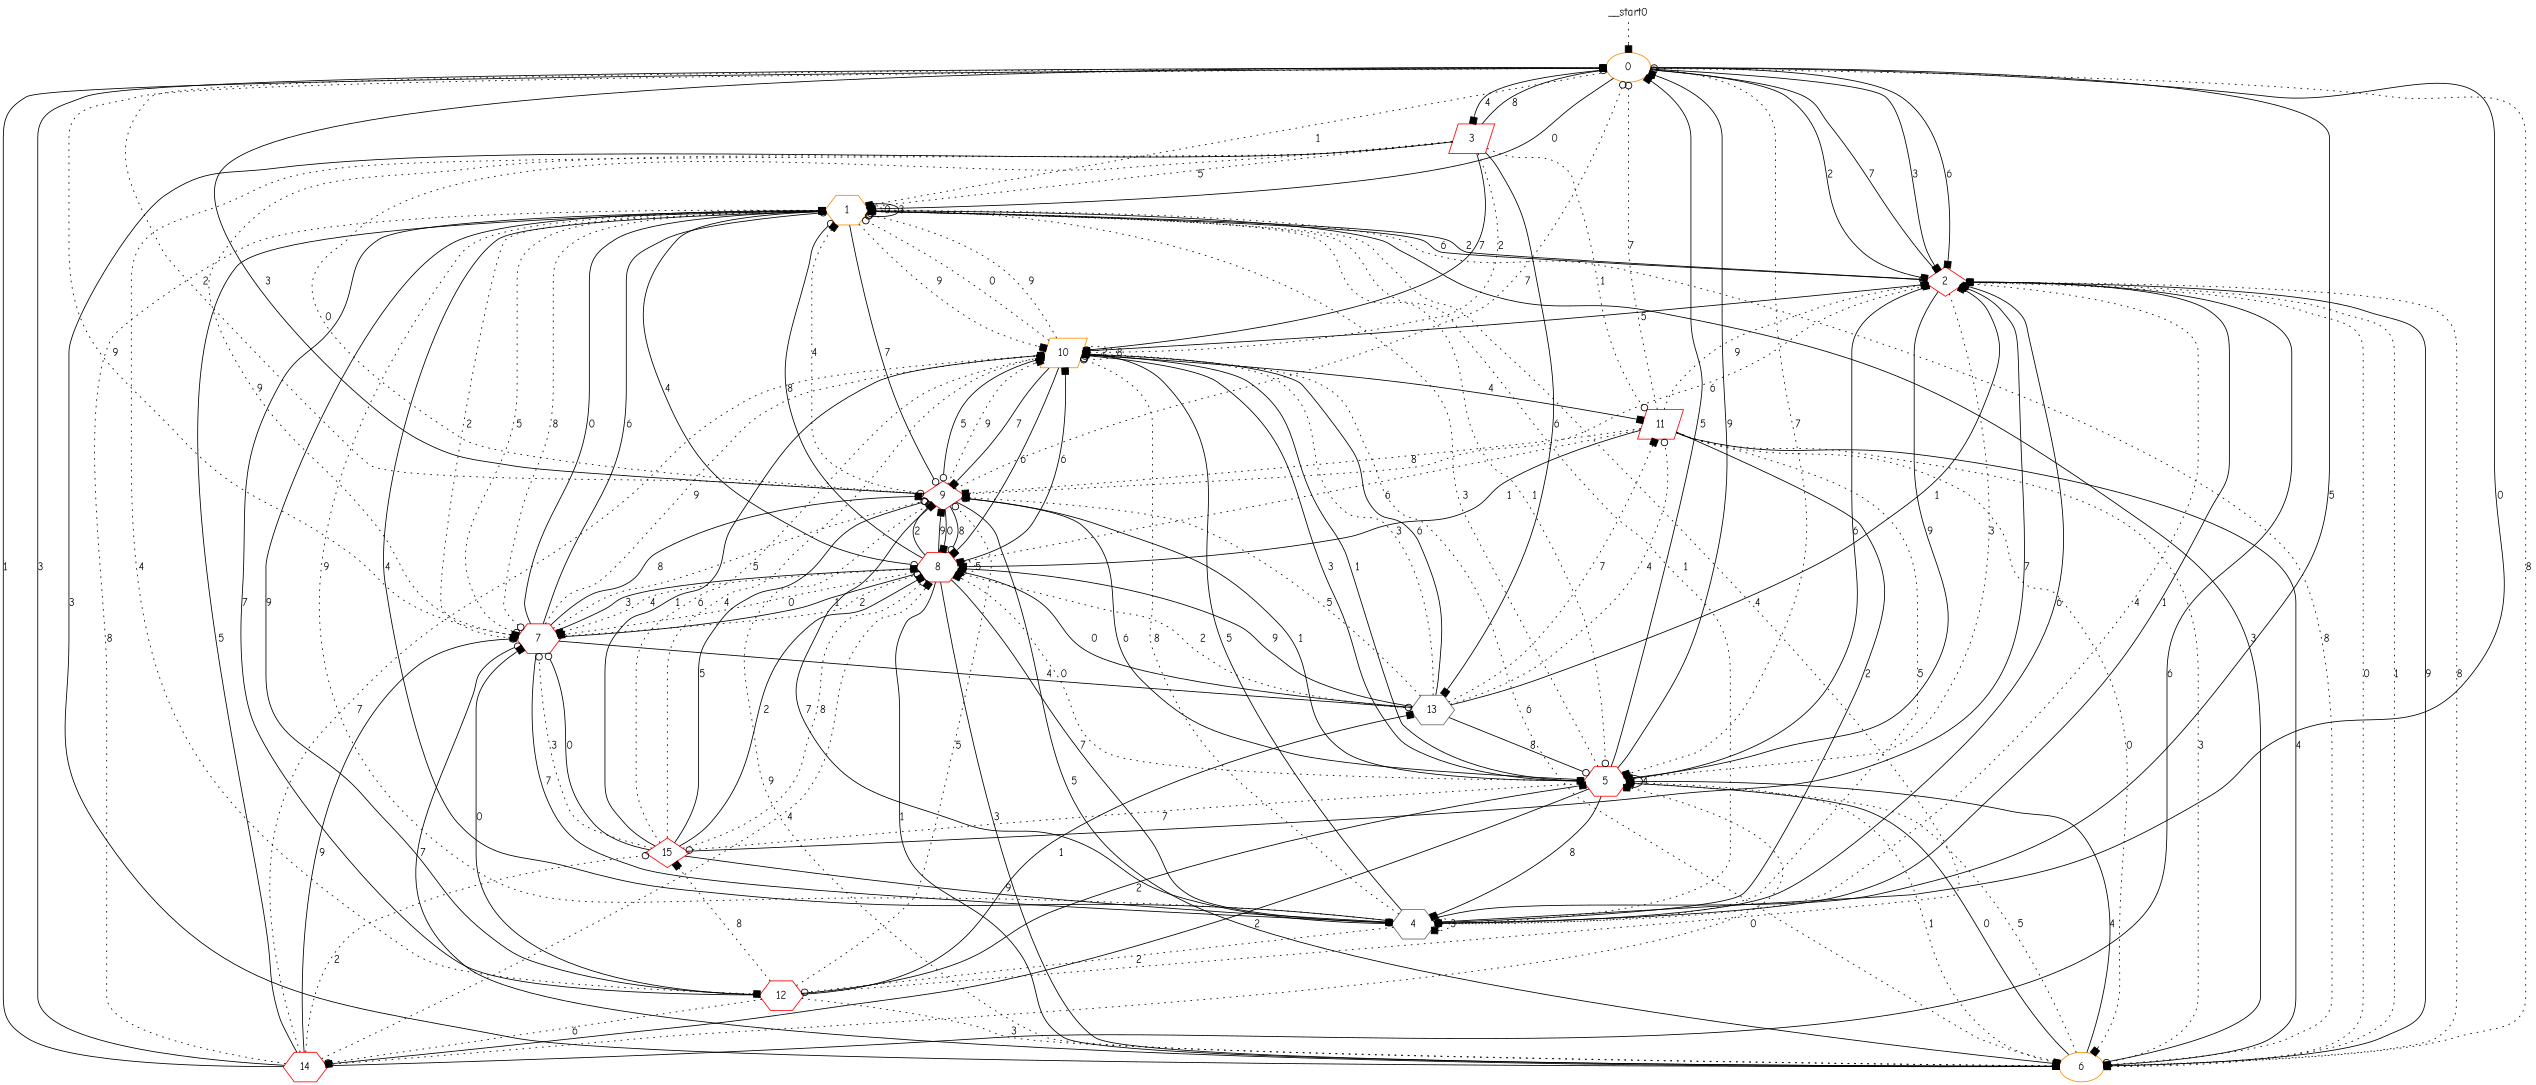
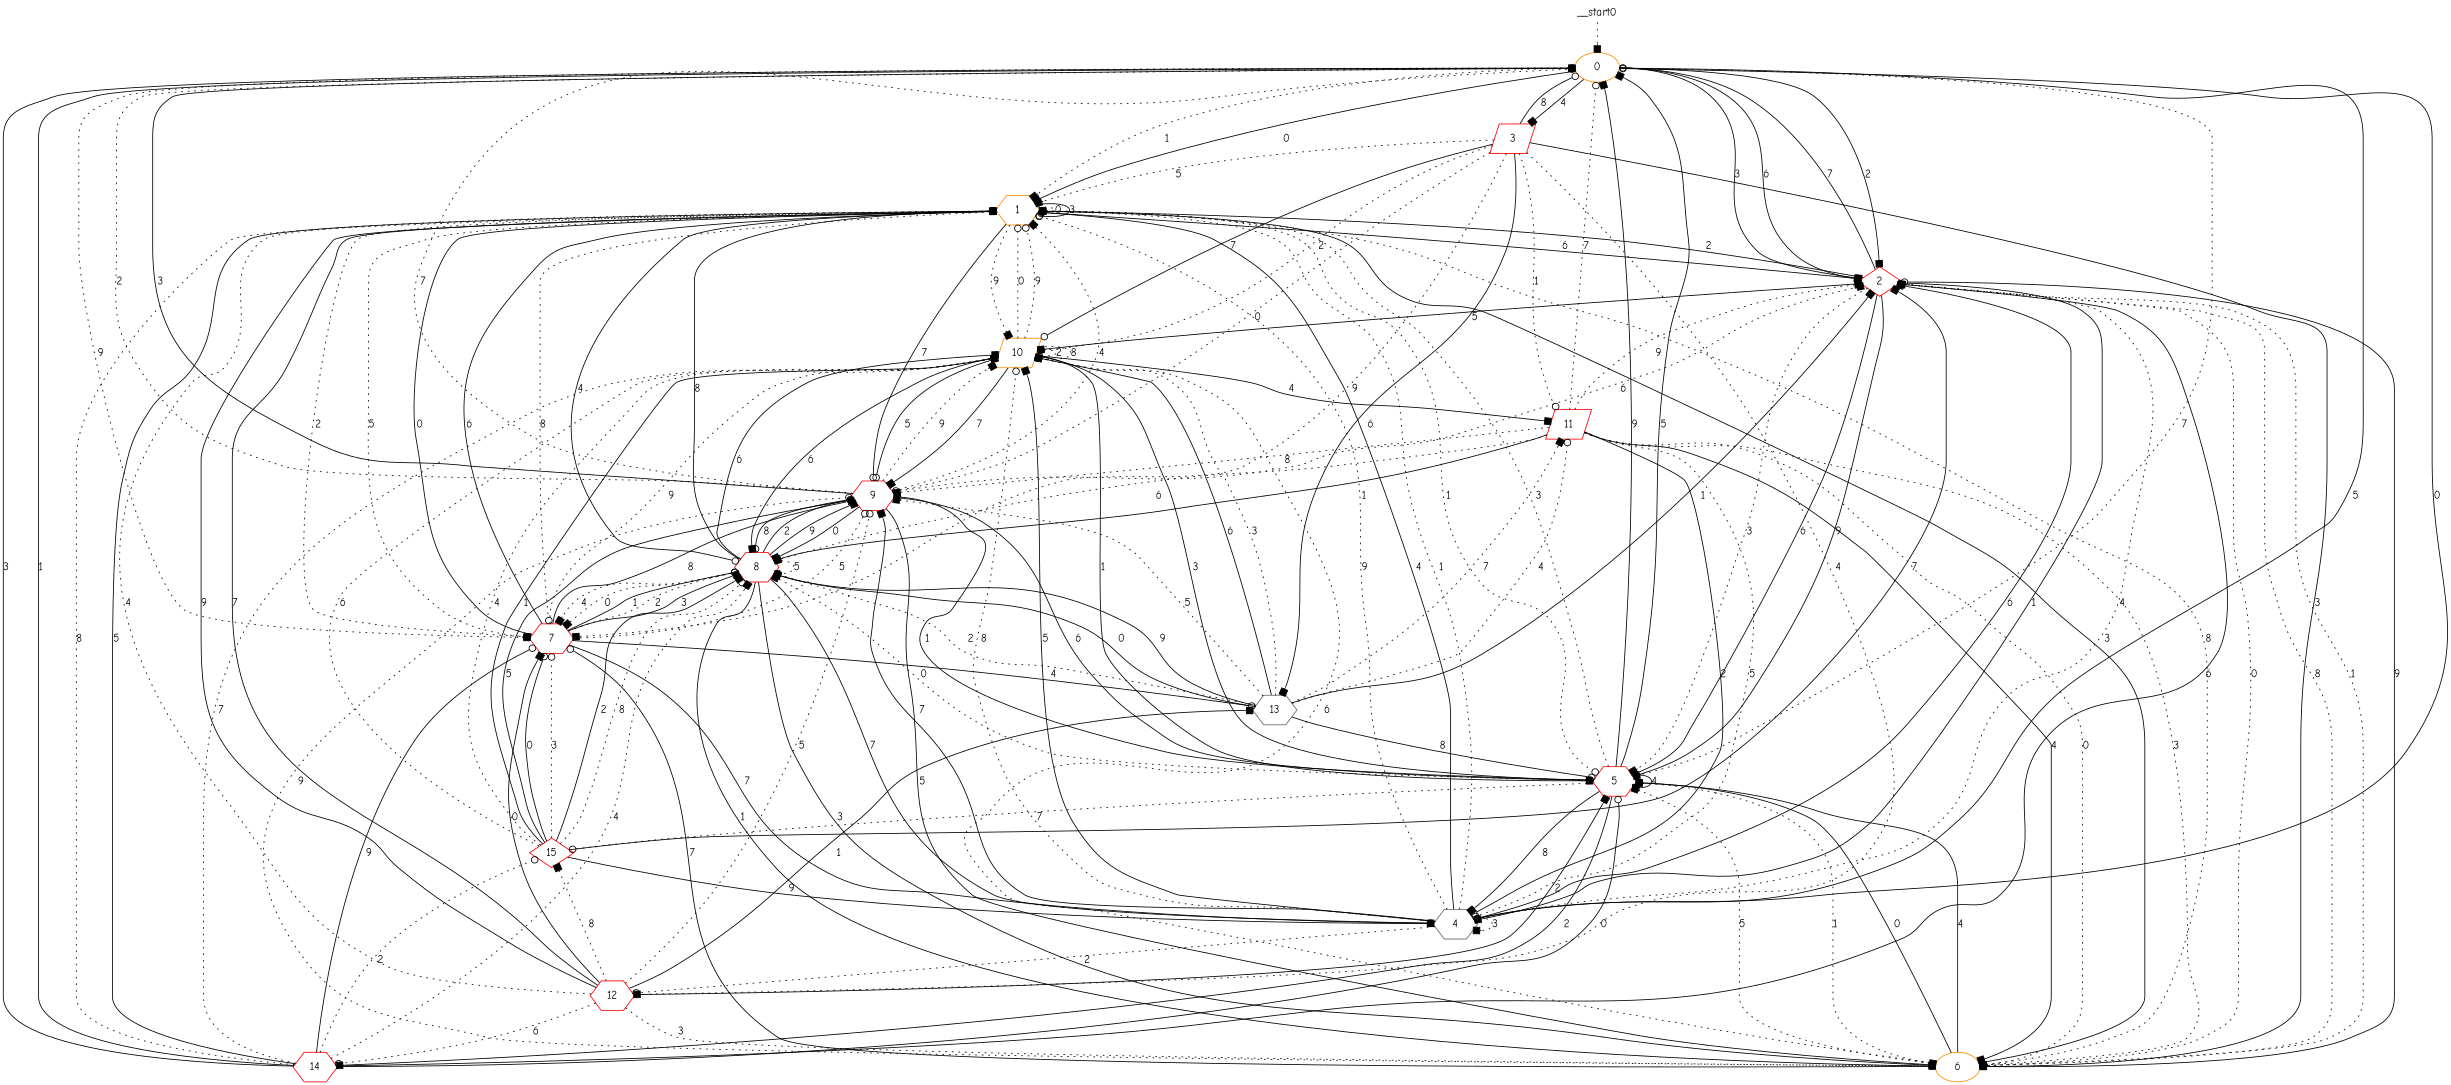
edge "0" -> "6": removed, label "8"
node "9": shape diamond -> hexagon
edge "14" -> "5": style dotted -> solid
